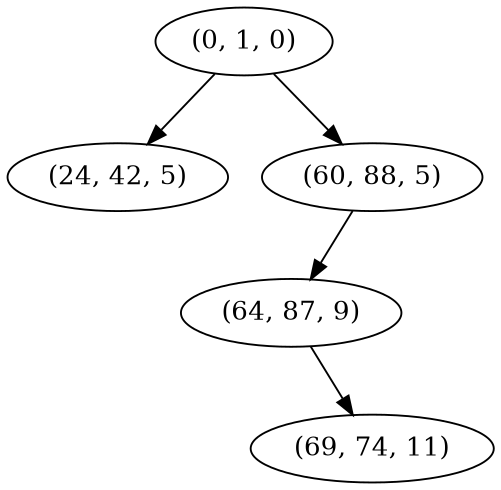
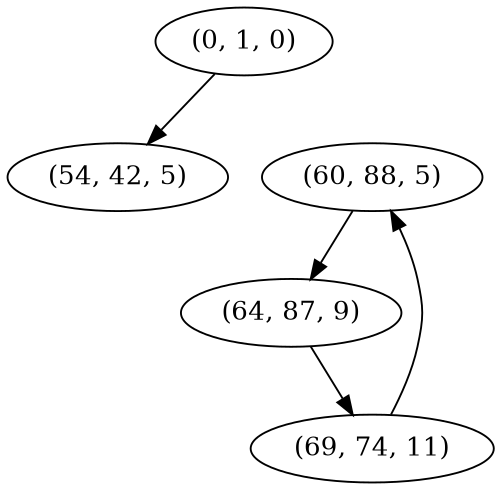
edge "(0, 1, 0)" -> "(60, 88, 5)": now "(69, 74, 11)" -> "(60, 88, 5)"
node "(24, 42, 5)": label "(24, 42, 5)" -> "(54, 42, 5)"
